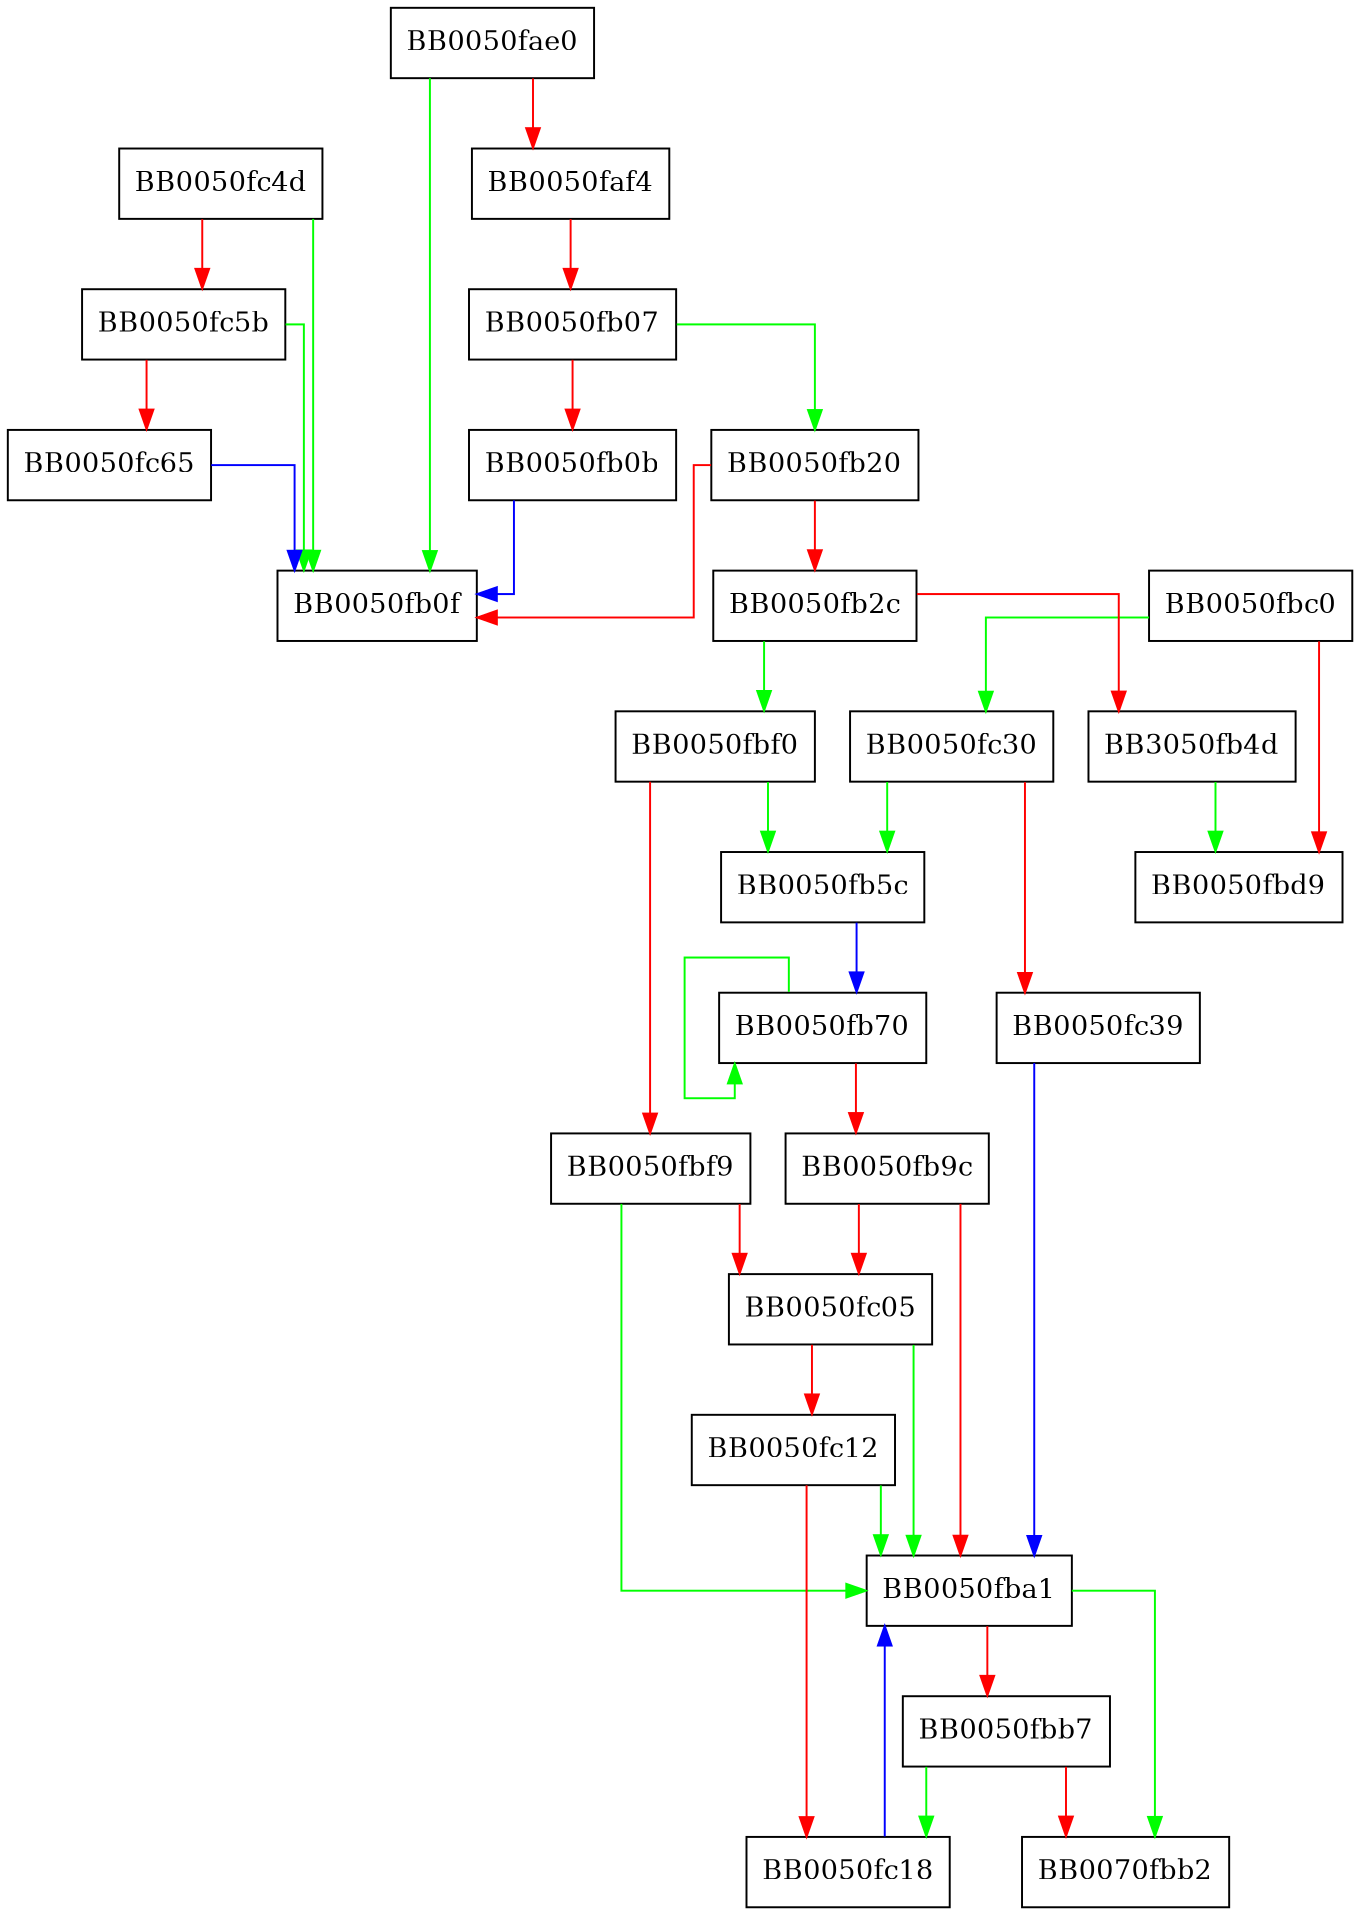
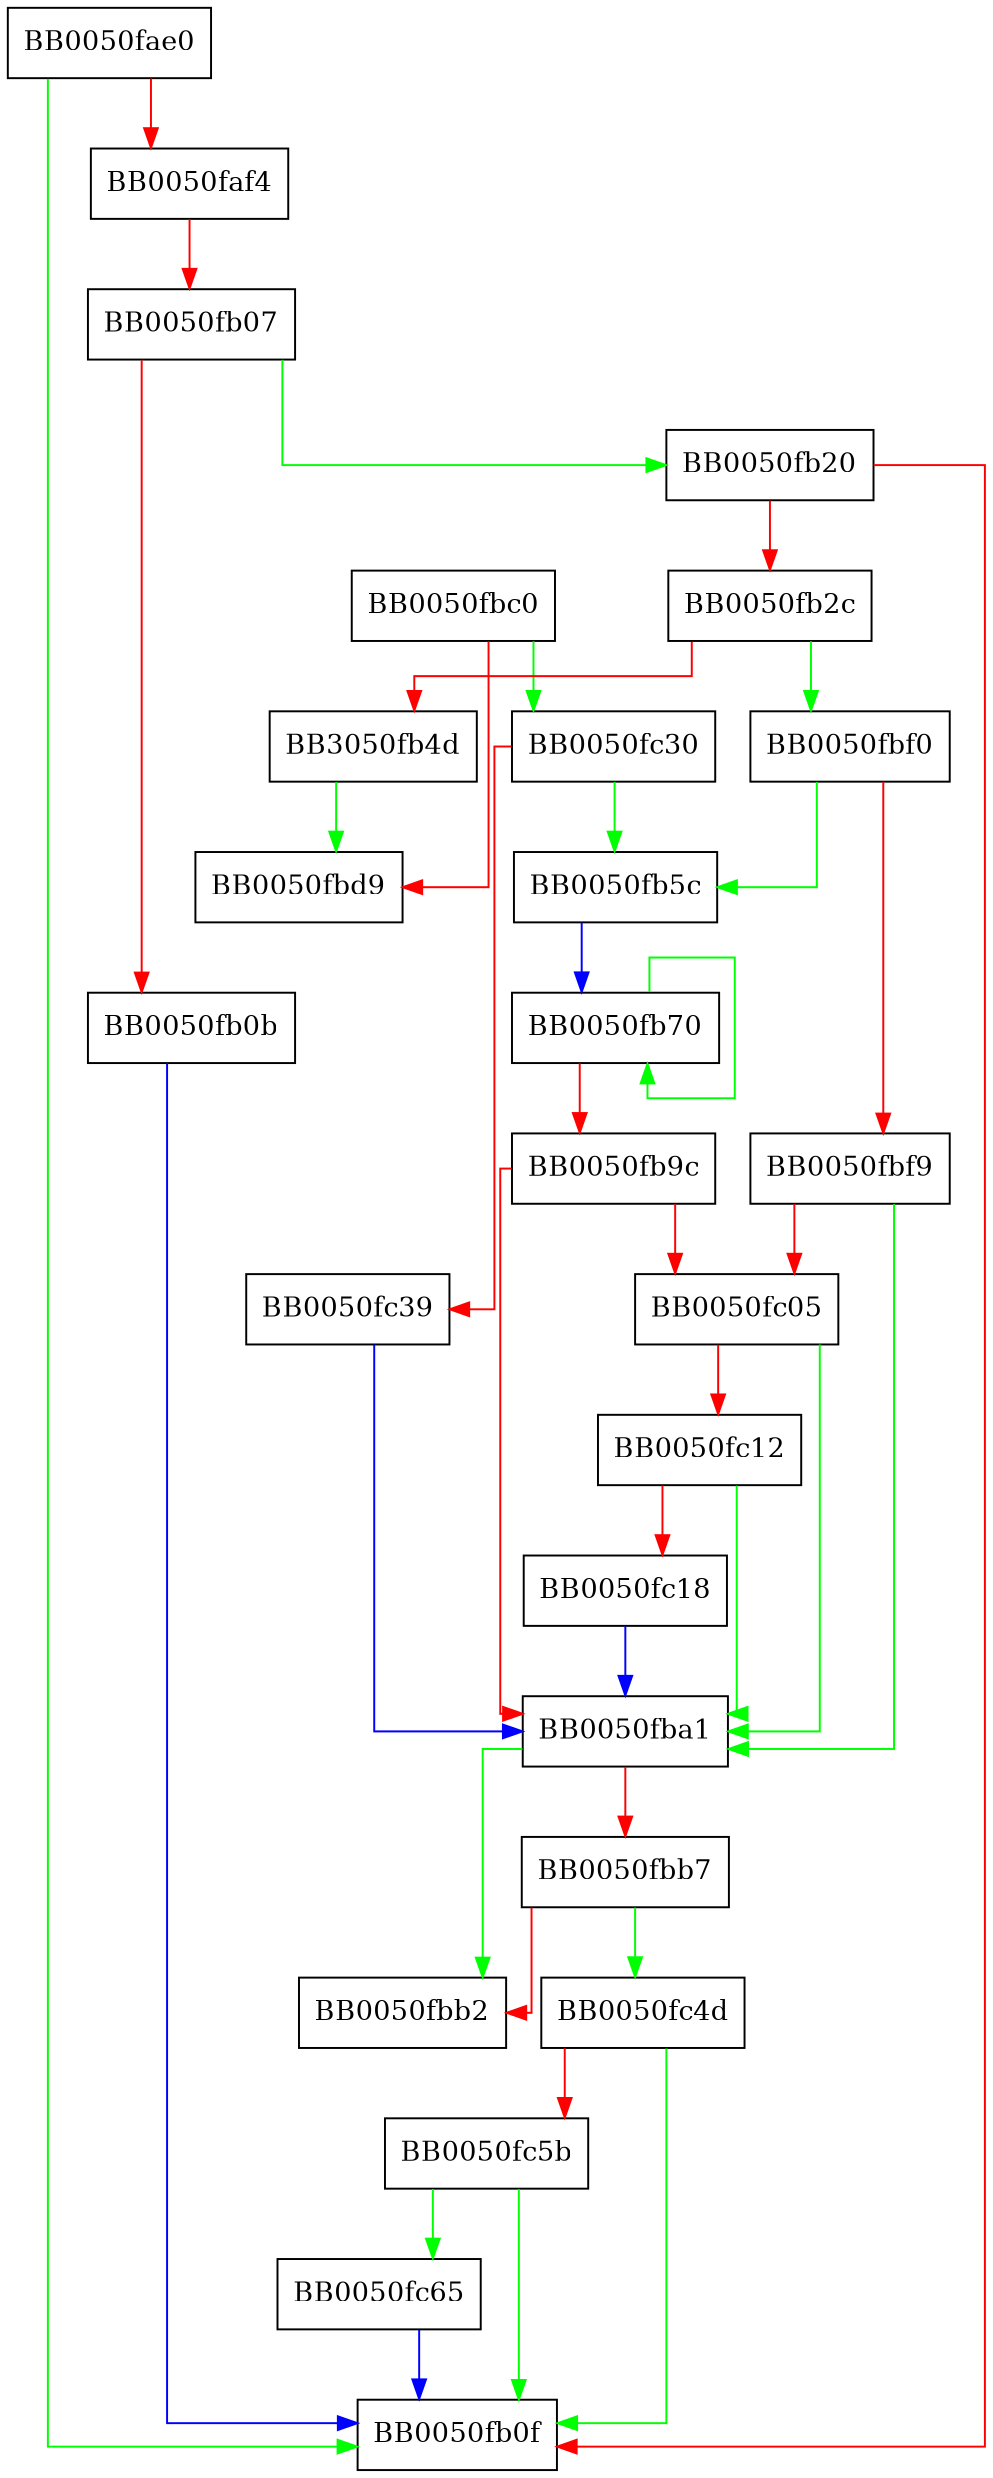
edge "BB0050fc5b" -> "BB0050fc65": color red -> green
edge "BB0050fbb7" -> "BB0050fc18": now "BB0050fbb7" -> "BB0050fc4d"
node "BB0070fbb2": label "BB0070fbb2" -> "BB0050fbb2"
